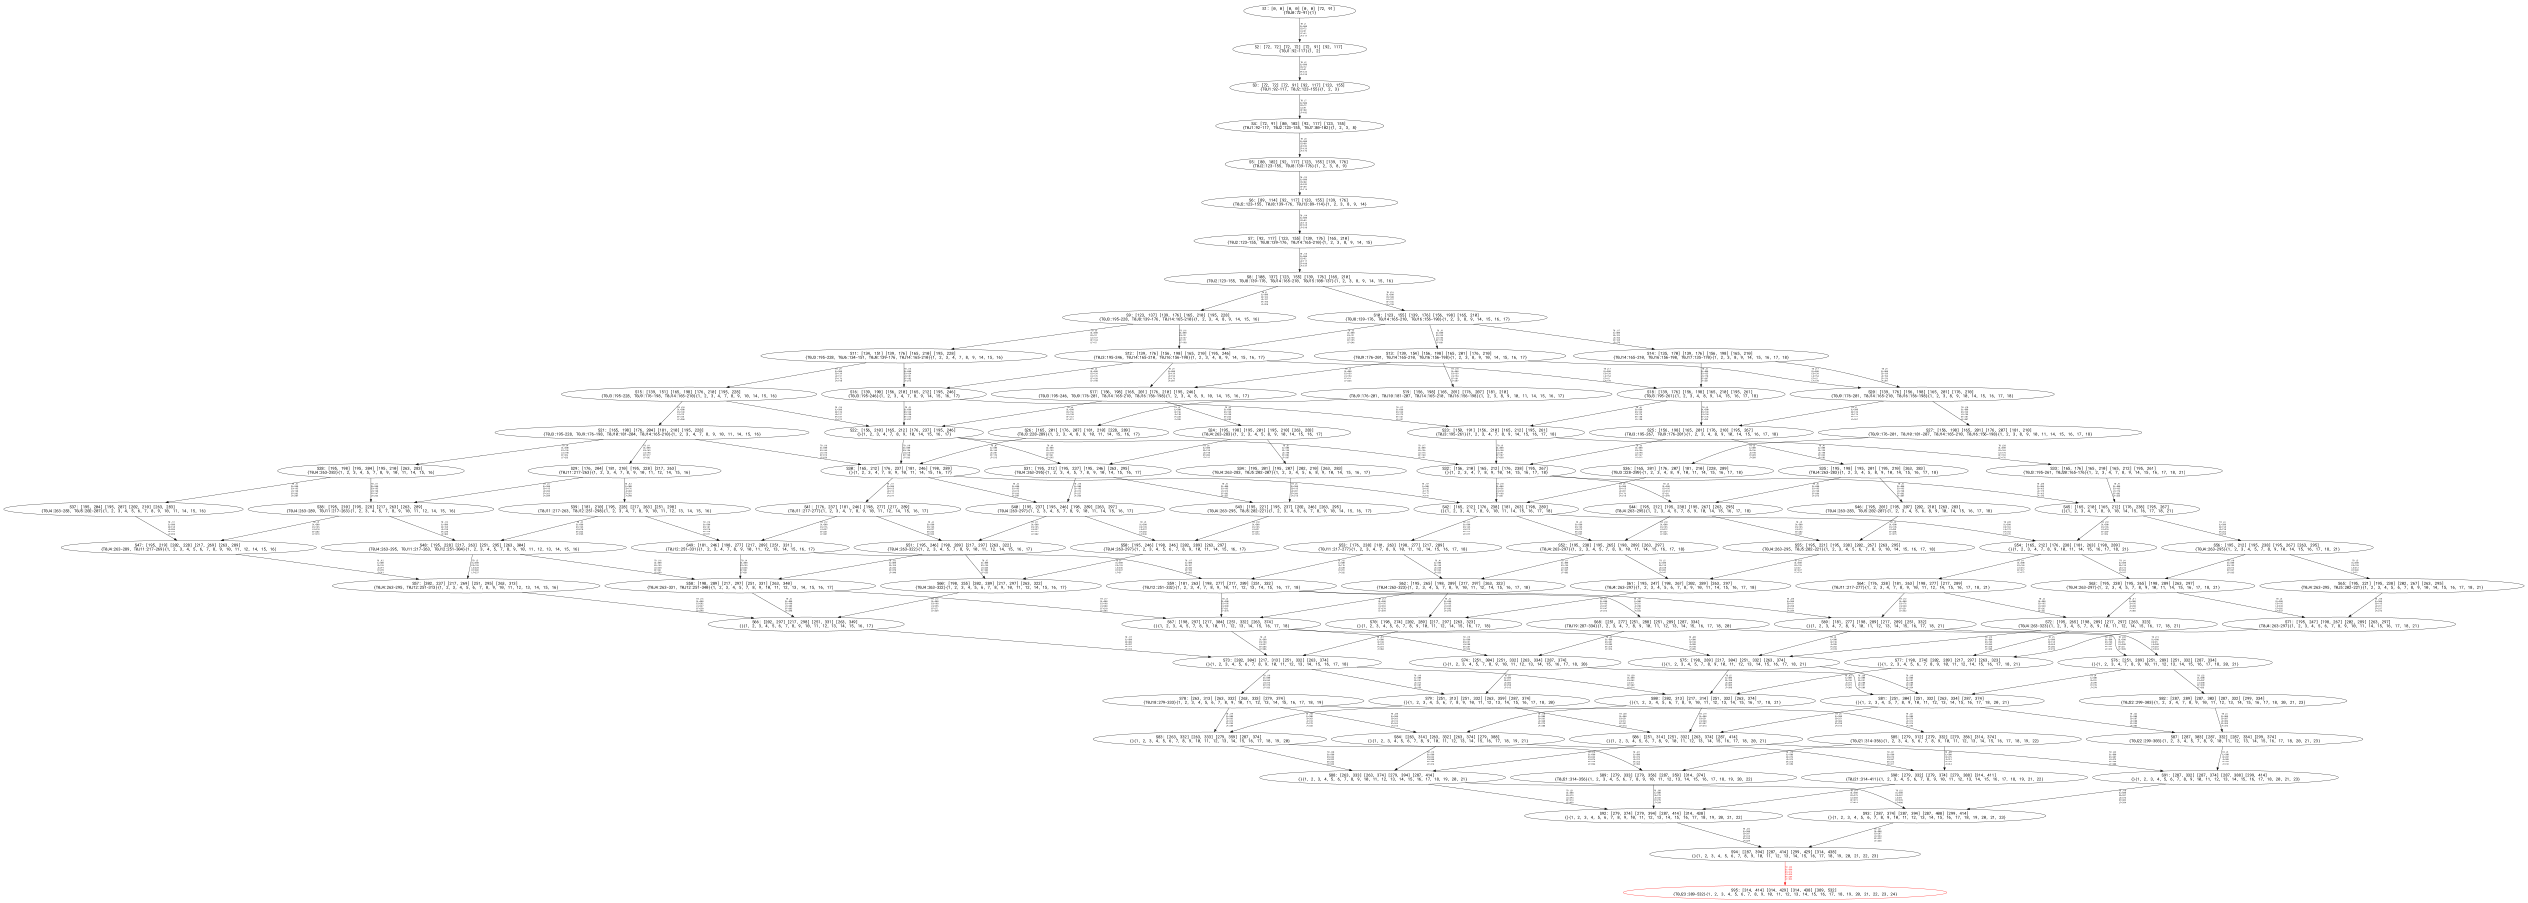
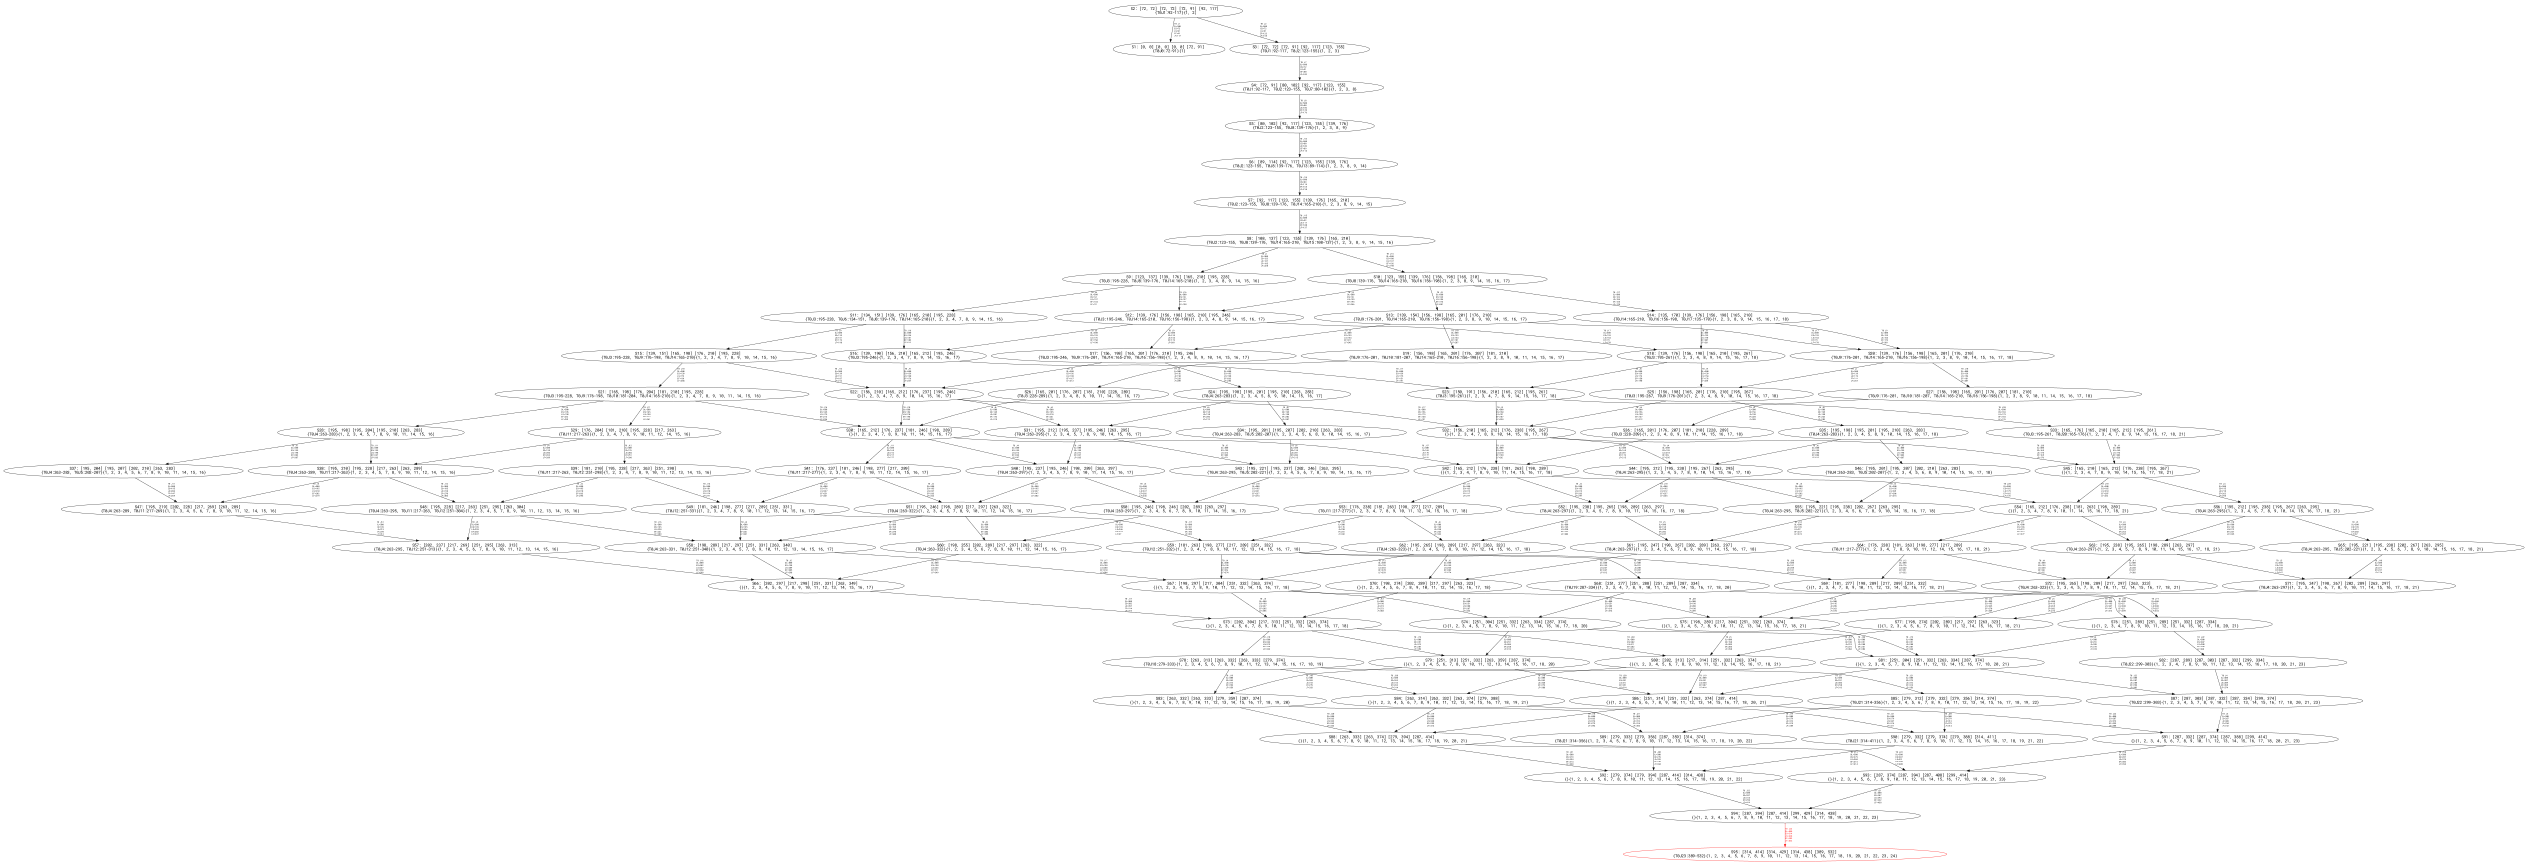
edge "S1: [0, 0] [0, 0] [0, 0] [72, 91] {T0J0:72-91}{1}" -> "S2: [72, 72] [72, 72] [72, 91] [92, 117] {T0J1:92-117}{1, 2}": reversed
